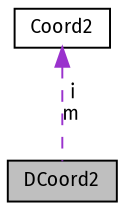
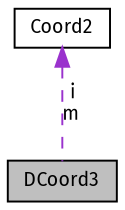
node "DCoord2": label "DCoord2" -> "DCoord3"
